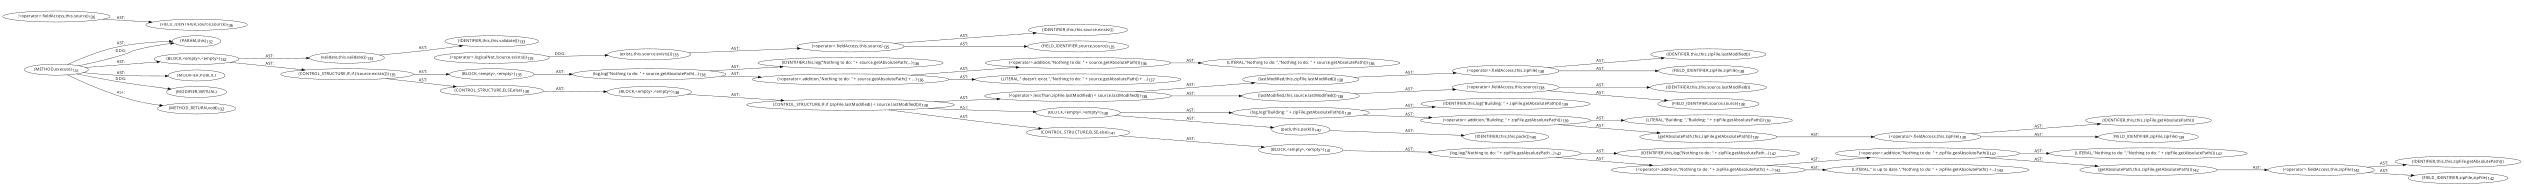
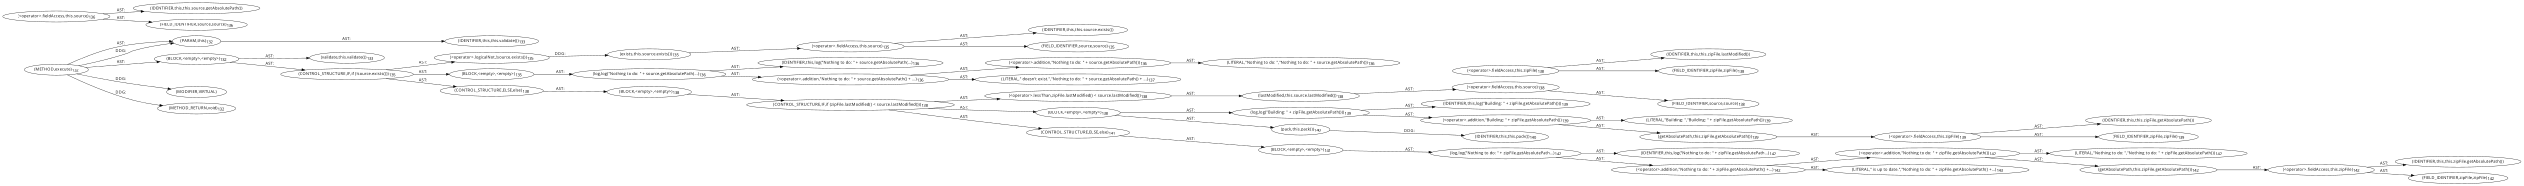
node "(IDENTIFIER,this,this.source.getAbsolutePath())": added
edge "(validate,this.validate())" -> "(IDENTIFIER,this,this.validate())": now "(PARAM,this)" -> "(IDENTIFIER,this,this.validate())"
edge "(CONTROL_STRUCTURE,IF,if (!source.exists()))" -> "(<operator>.logicalNot,!source.exists())": added, label "AST:"
node "(MODIFIER,PUBLIC)": removed
node "(lastModified,this.zipFile.lastModified())": removed
node "(IDENTIFIER,this,this.source.lastModified())": removed
edge "(METHOD,execute)" -> "(METHOD_RETURN,void)": label "AST: " -> "DDG: "
edge "(pack,this.pack())" -> "(IDENTIFIER,this,this.pack())": label "AST: " -> "DDG: "
